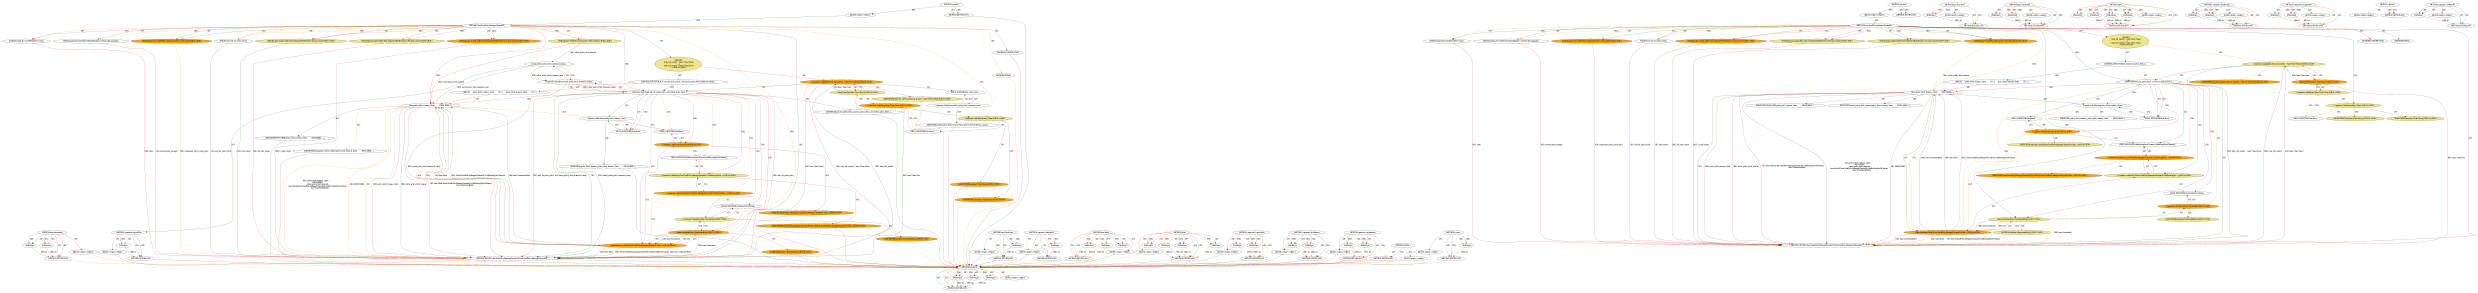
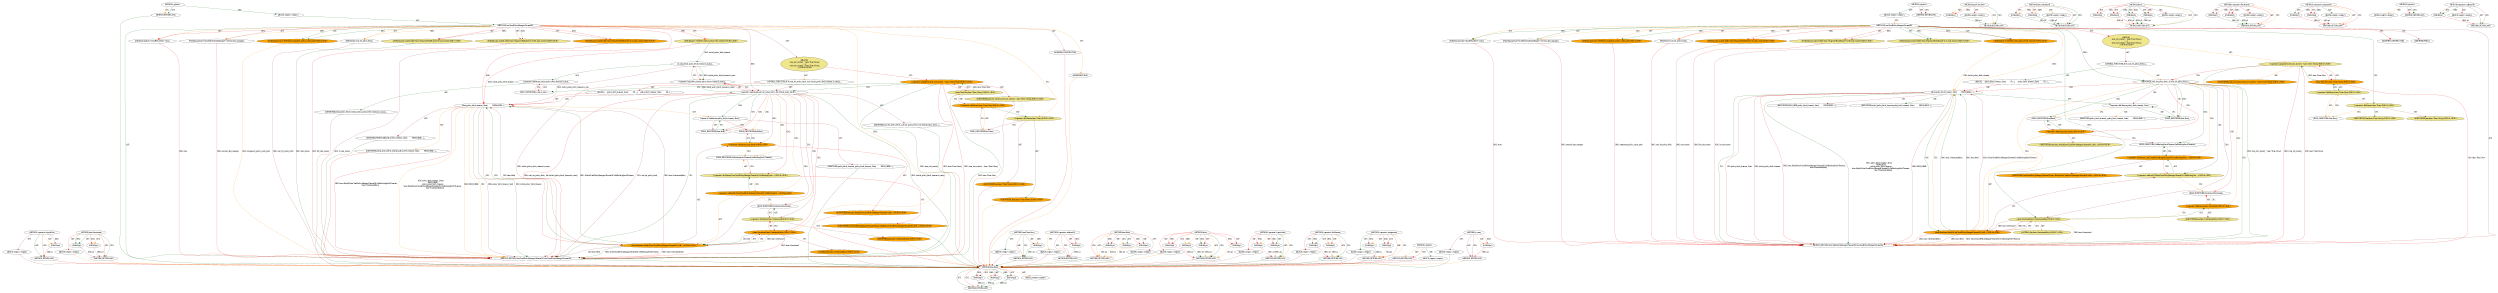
edge "(<operator>.fieldAccess,initial_policy_fetch_timeout.is_max)" -> "(FIELD_IDENTIFIER,is_max,is_max)": label "DDG: store" -> "AST: "
edge "(is_max,initial_policy_fetch_timeout.is_max())" -> "(METHOD,<operator>.logicalNot)": now "(is_max,initial_policy_fetch_timeout.is_max())" -> "(<operator>.fieldAccess,initial_policy_fetch_timeout.is_max)"
